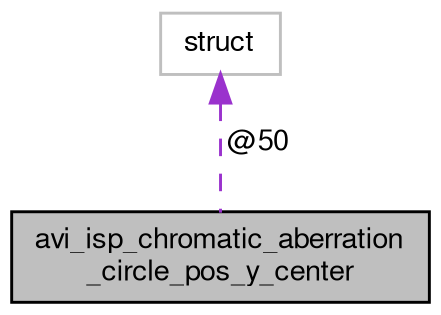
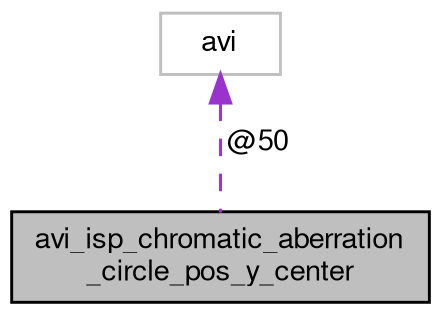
node "struct": label "struct" -> "avi"
